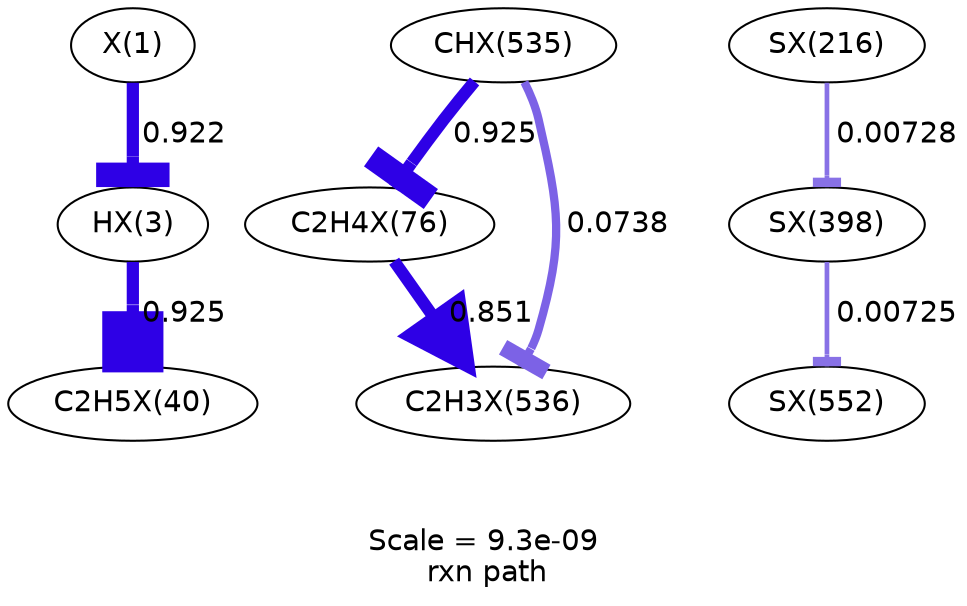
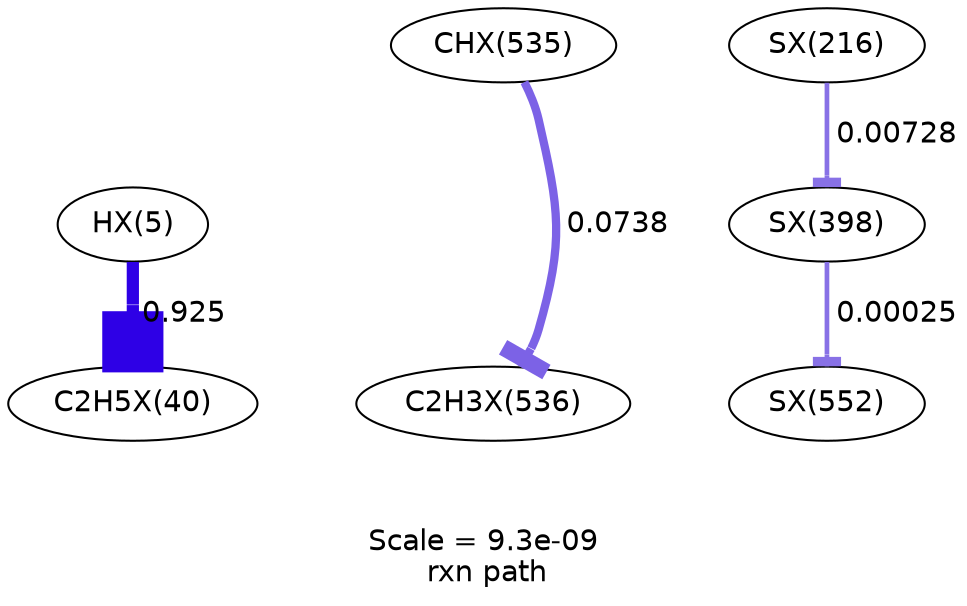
node "X(1)": removed
node "HX(3)": label "HX(3)" -> "HX(5)"
node "C2H4X(76)": removed
edge "SX(398)" -> "SX(552)": label " 0.00725" -> " 0.00025"
